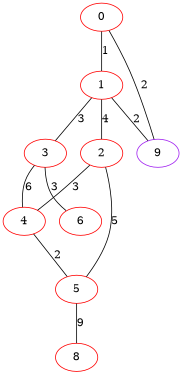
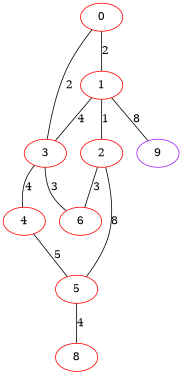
edge "0" -- "1": label "1" -> "2"
edge "0" -- "9": now "0" -- "3"
edge "1" -- "3": label "3" -> "4"
edge "1" -- "2": label "4" -> "1"
edge "1" -- "9": label "2" -> "8"
edge "3" -- "4": label "6" -> "4"
edge "2" -- "4": now "2" -- "6"
edge "2" -- "5": label "5" -> "8"
edge "4" -- "5": label "2" -> "5"
edge "5" -- "8": label "9" -> "4"
